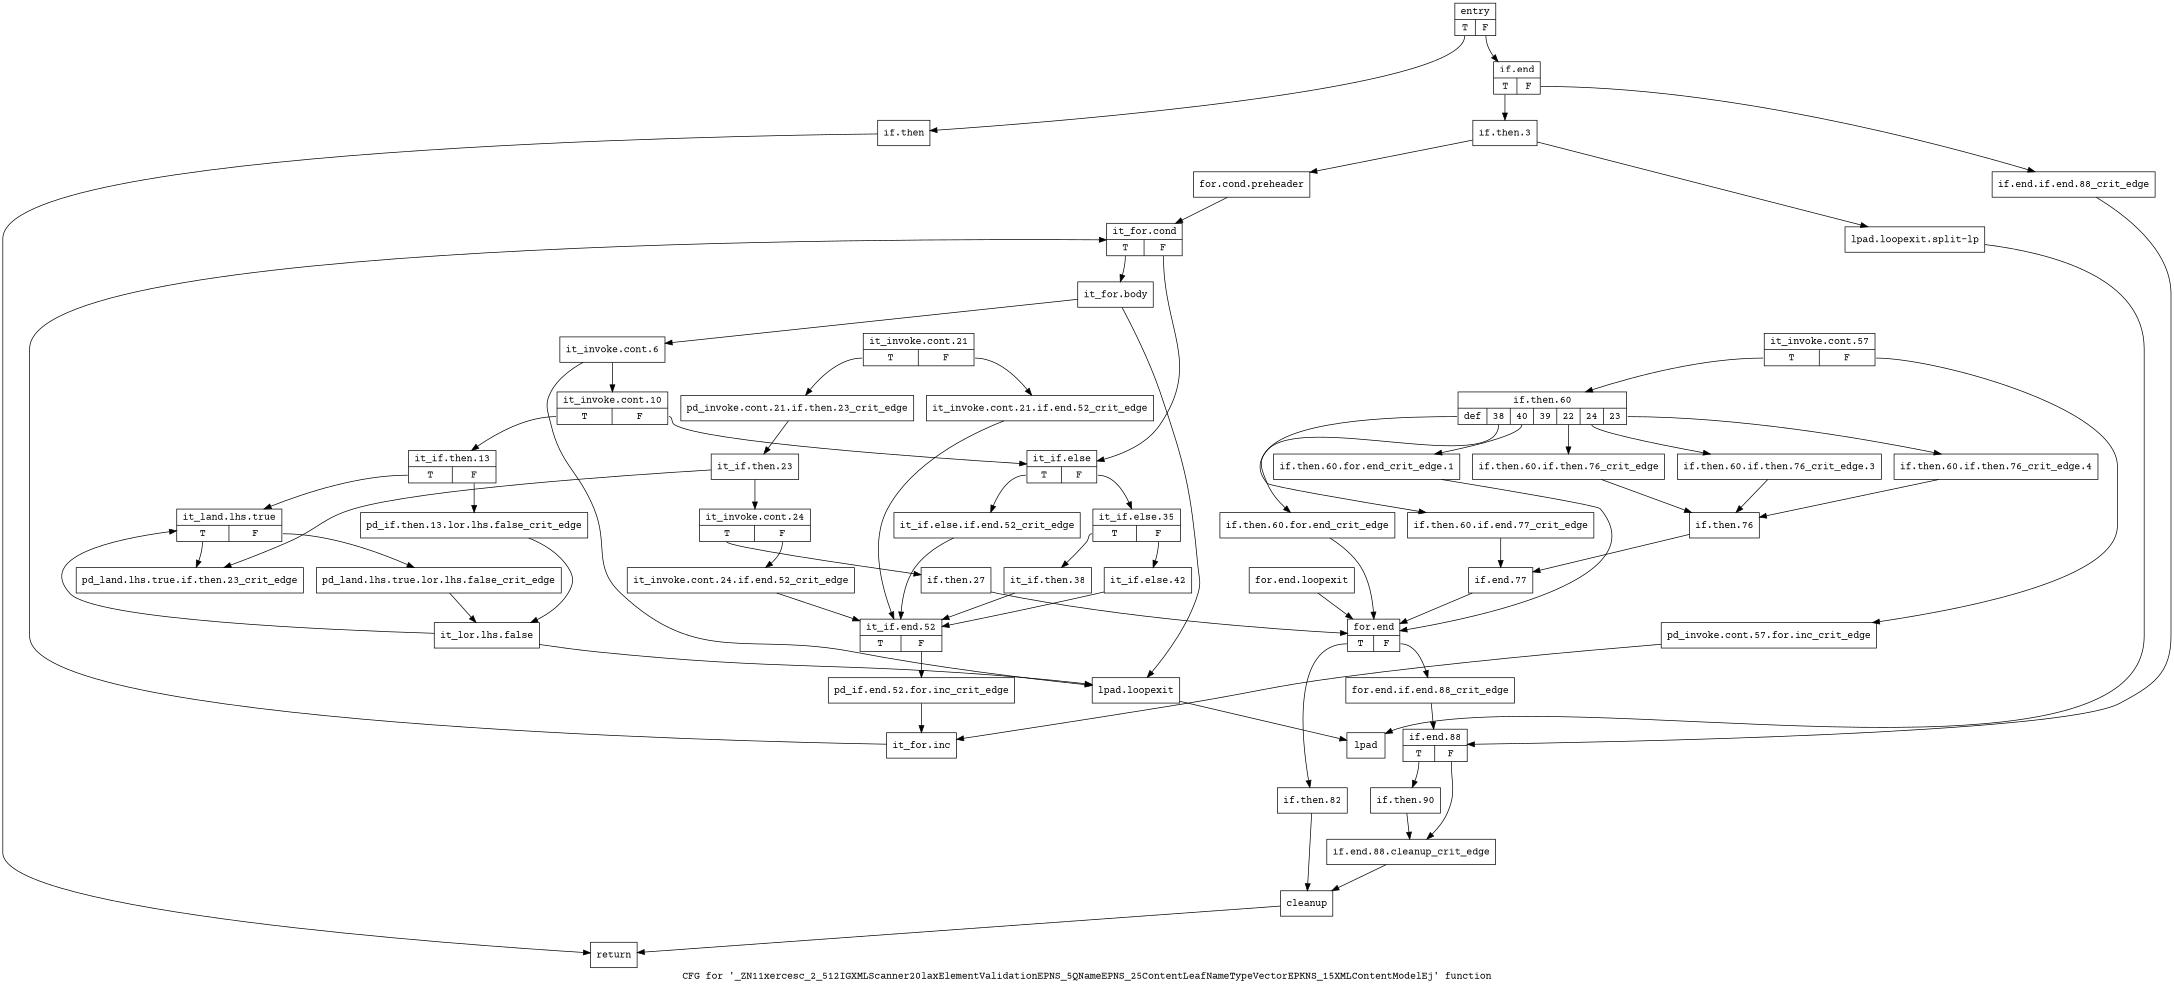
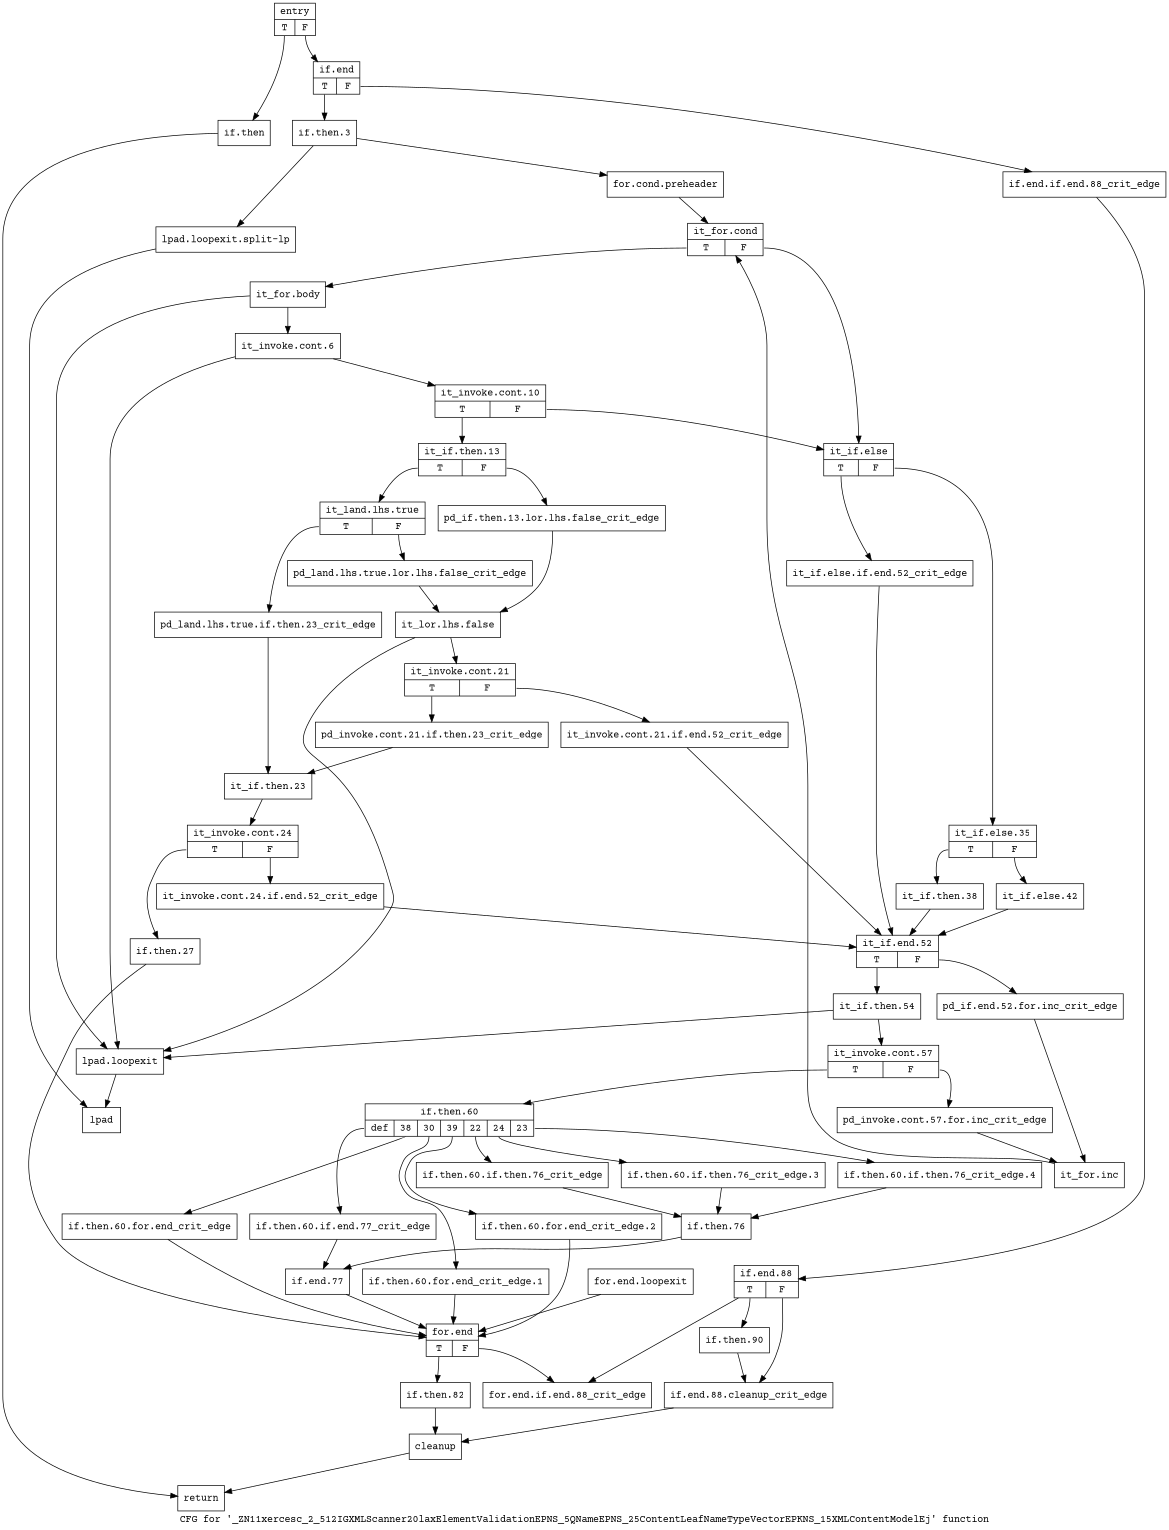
node "if.then.60": text "40" -> "30"
edge "it_if.then.23" -> "pd_land.lhs.true.if.then.23_crit_edge": reversed
edge "it_lor.lhs.false" -> "it_land.lhs.true": now "it_lor.lhs.false" -> "it_invoke.cont.21"
edge "for.end.if.end.88_crit_edge" -> "if.end.88": reversed
node "it_if.then.54": added
node "if.then.60.for.end_crit_edge.2": added
